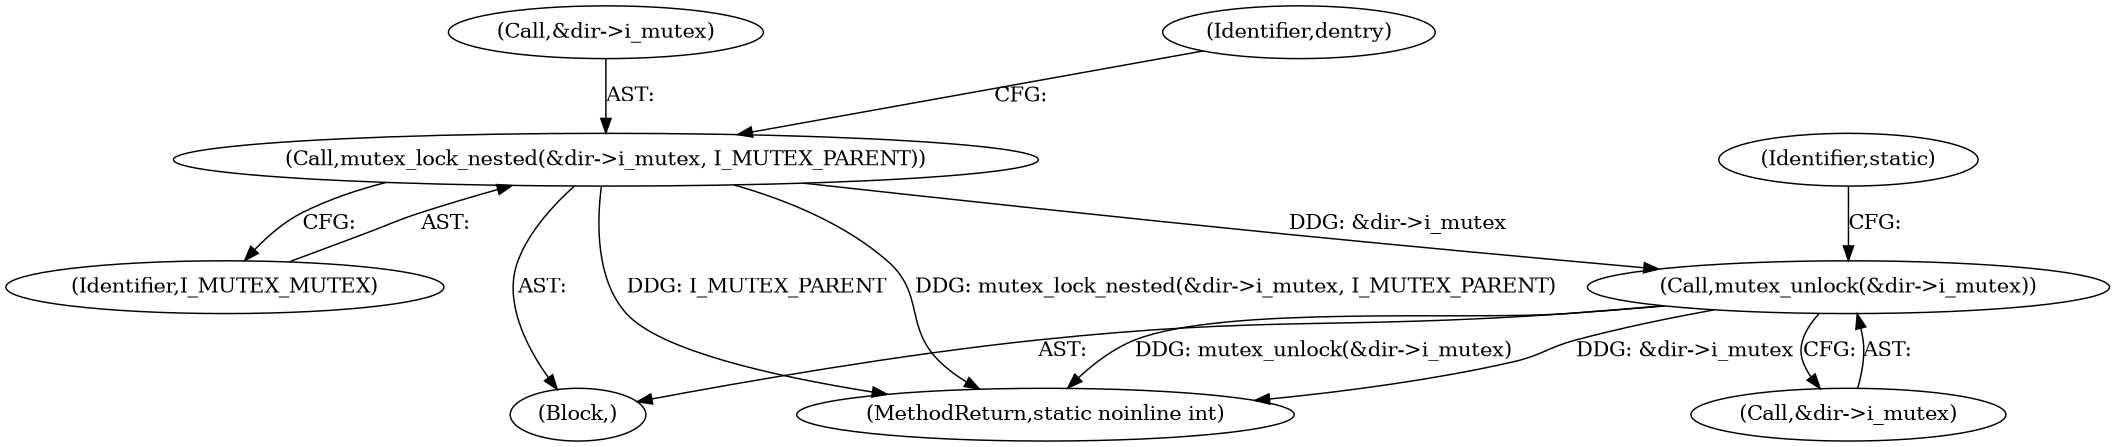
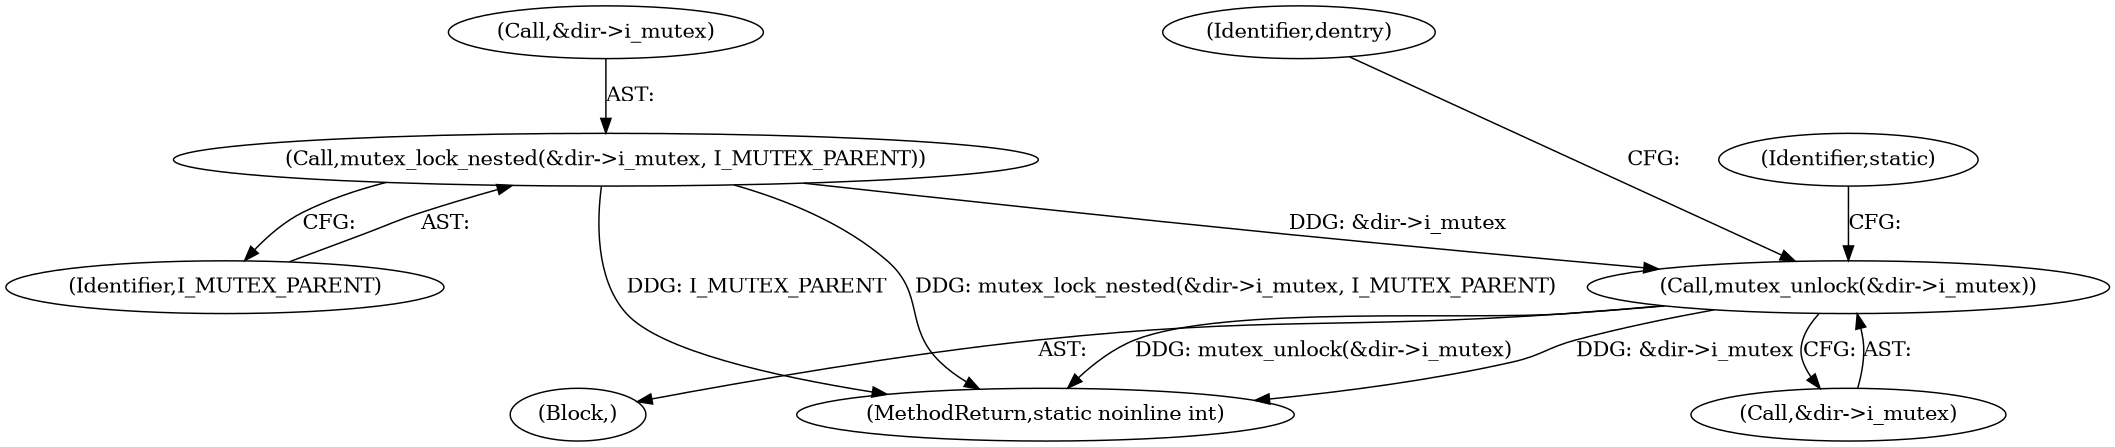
edge "(Identifier,dentry)" -> "(Call,mutex_lock_nested(&dir->i_mutex, I_MUTEX_PARENT))": now "(Identifier,dentry)" -> "(Call,mutex_unlock(&dir->i_mutex))"
edge "(Call,mutex_lock_nested(&dir->i_mutex, I_MUTEX_PARENT))" -> "(Block,)": removed, label "AST:"
node "(Identifier,I_MUTEX_MUTEX)": label "(Identifier,I_MUTEX_MUTEX)" -> "(Identifier,I_MUTEX_PARENT)"
